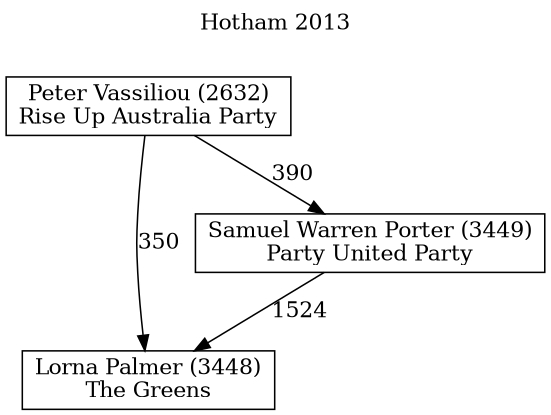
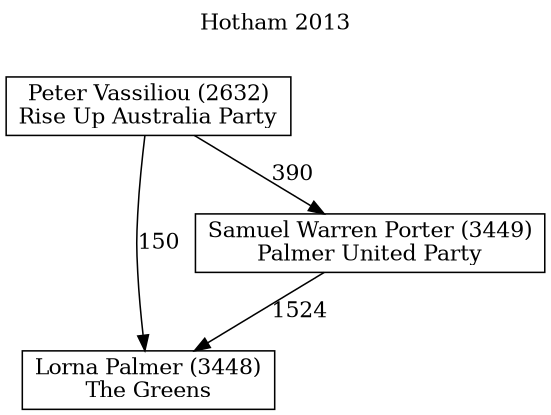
edge "Peter Vassiliou (2632) Rise Up Australia Party" -> "Lorna Palmer (3448) The Greens": label "350" -> "150"
node "Samuel Warren Porter (3449) Party United Party": label "Samuel Warren Porter (3449) Party United Party" -> "Samuel Warren Porter (3449) Palmer United Party"
